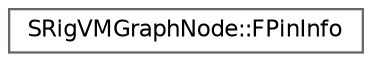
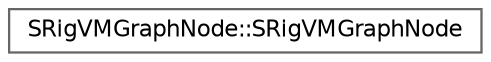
node "SRigVMGraphNode::FPinInfo": label "SRigVMGraphNode::FPinInfo" -> "SRigVMGraphNode::SRigVMGraphNode"
